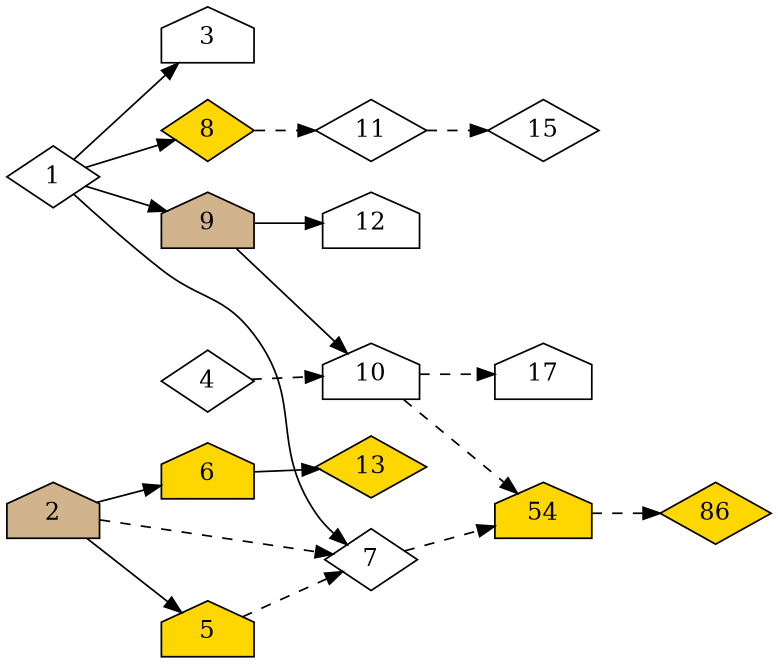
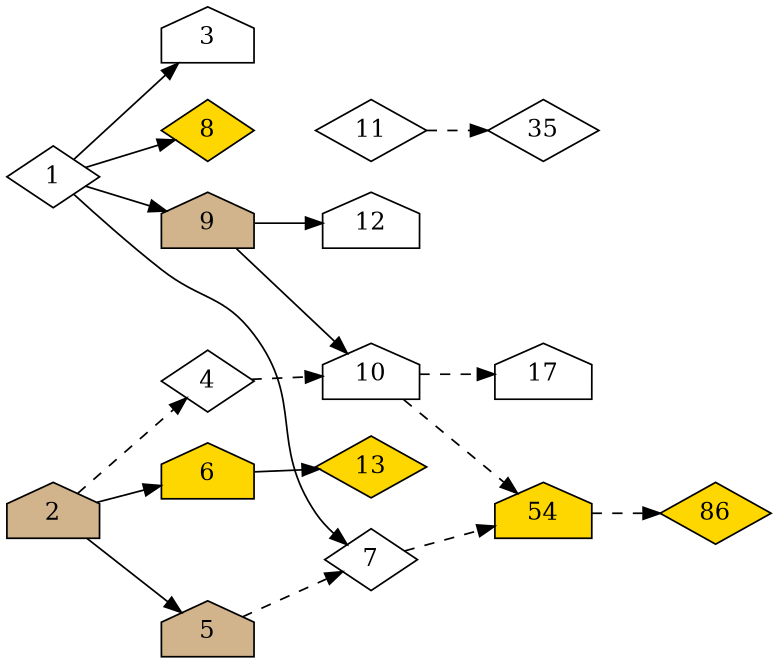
edge "8" -> "11": removed
node "15": label "15" -> "35"
edge "2" -> "7": now "2" -> "4"
node "5": fillcolor gold -> tan
